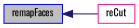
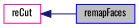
edge "reCut" -> "remapFaces": reversed
